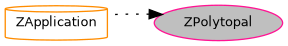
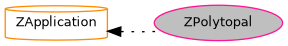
edge "ZApplication" -> "ZPolytopal": reversed
